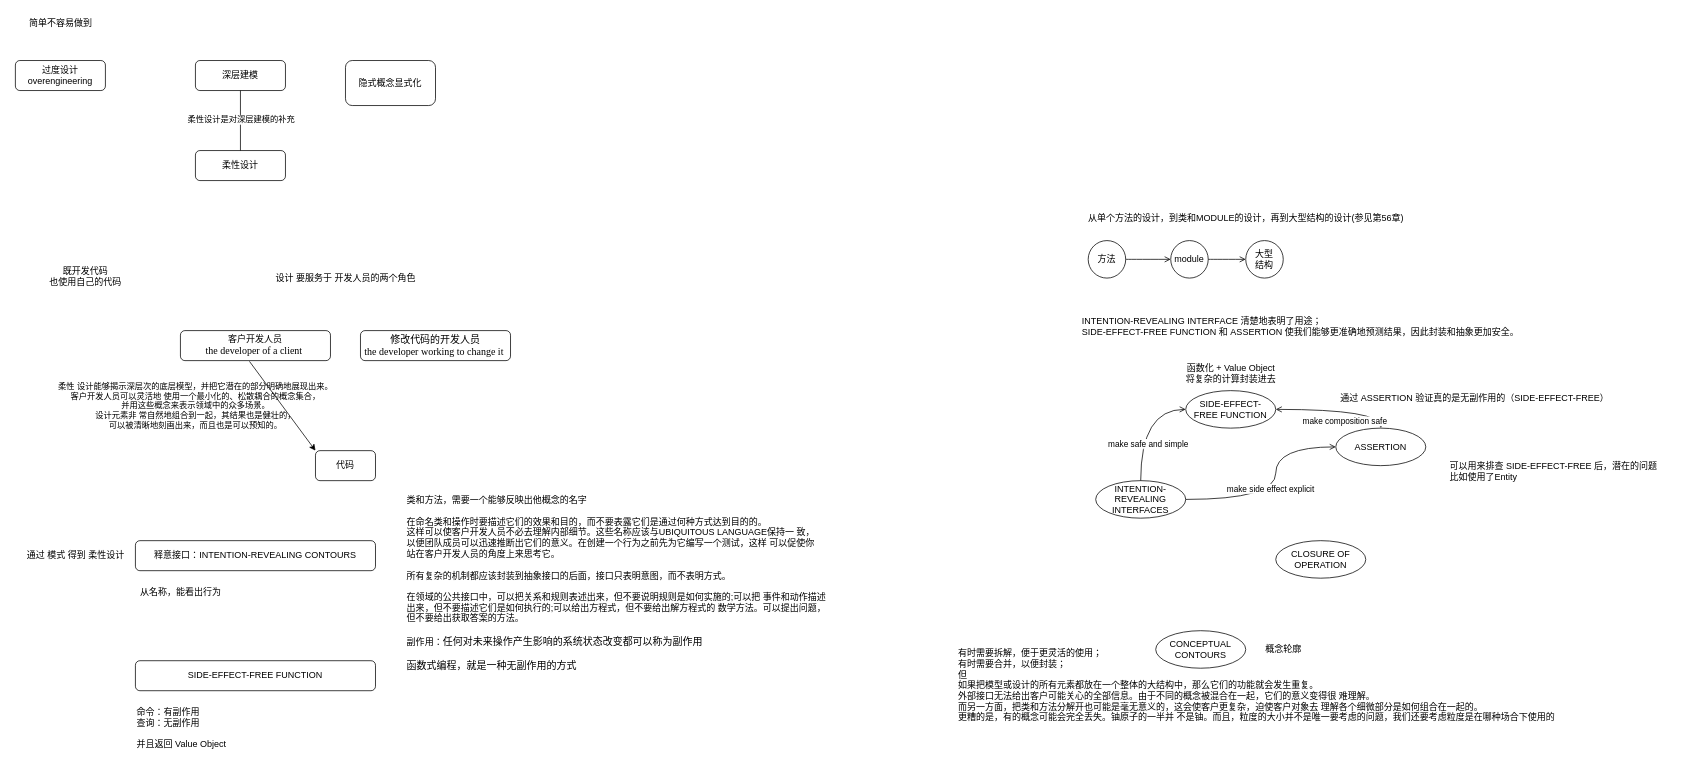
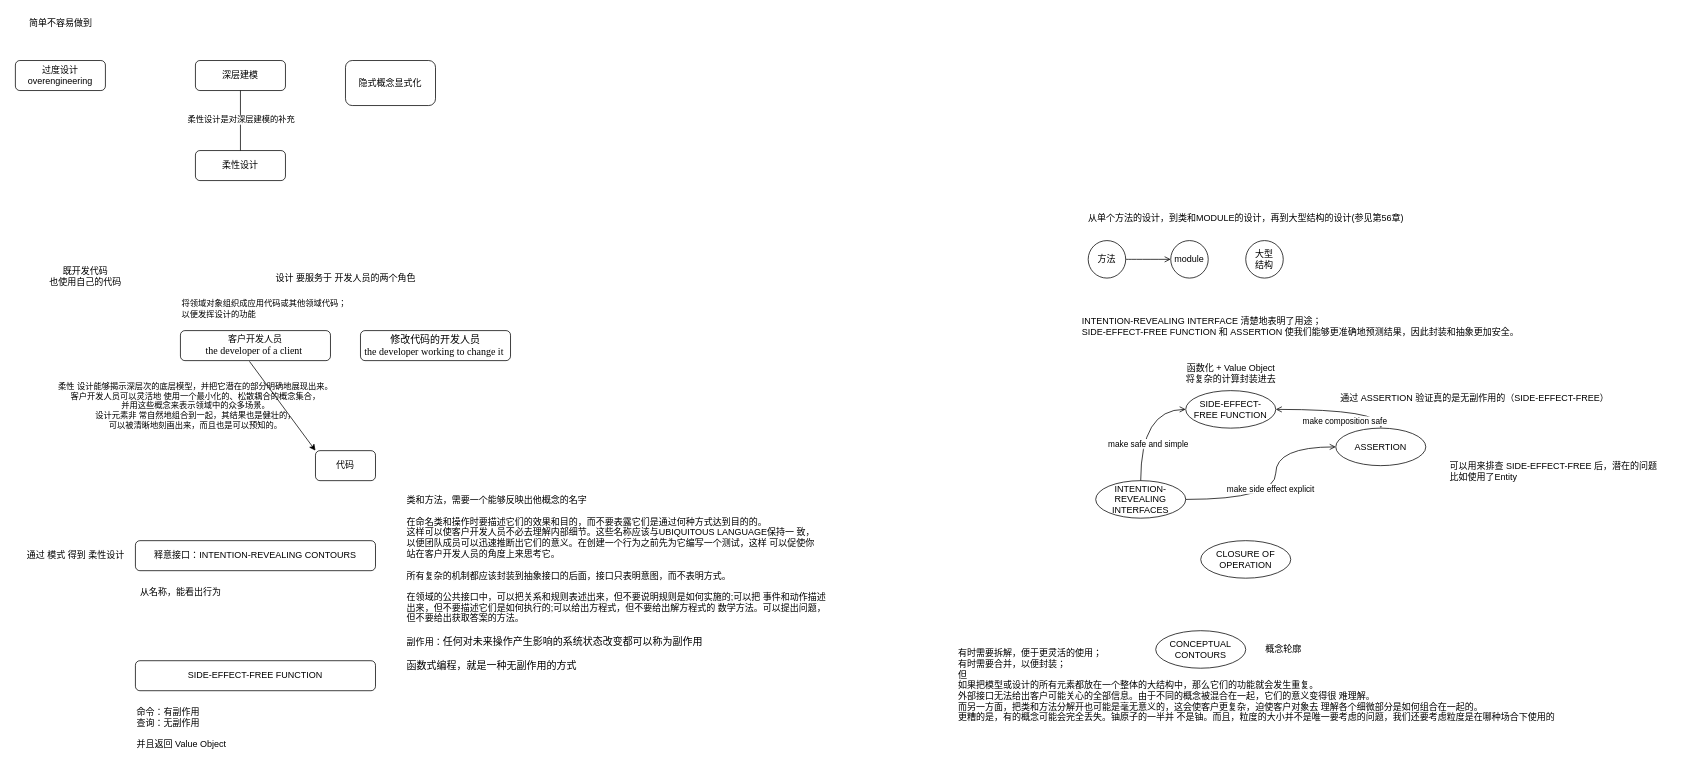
edge "module" -> "大型 结构": removed
node "将领域对象组织成应用代码或其他领域代码；以便发挥设计的功能": added
node "CLOSURE OF OPERATION": moved (1320, 559) -> (1245, 559)
